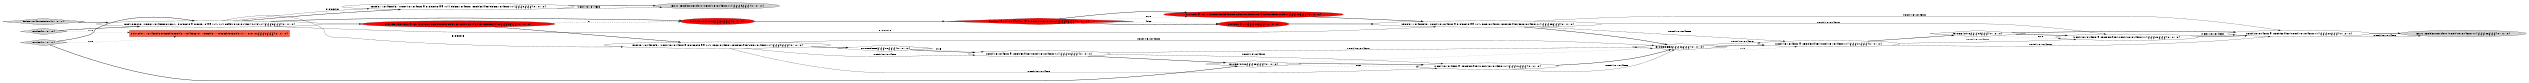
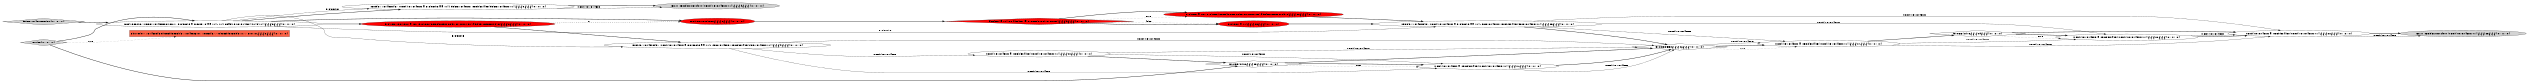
node "entries['1', '0', '0']": removed
node "ignoreDeleted@@@10@@@['1', '0', '0']": removed
edge "ignoreExisting@@@13@@@['1', '0', '0']" -> "ignoreDeleted@@@16@@@['1', '1', '0']": style dotted -> bold
